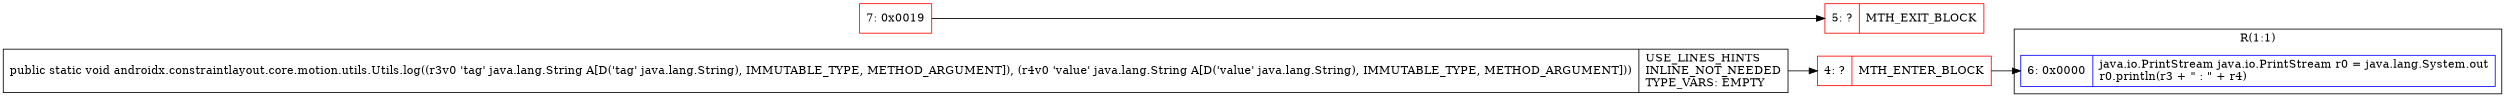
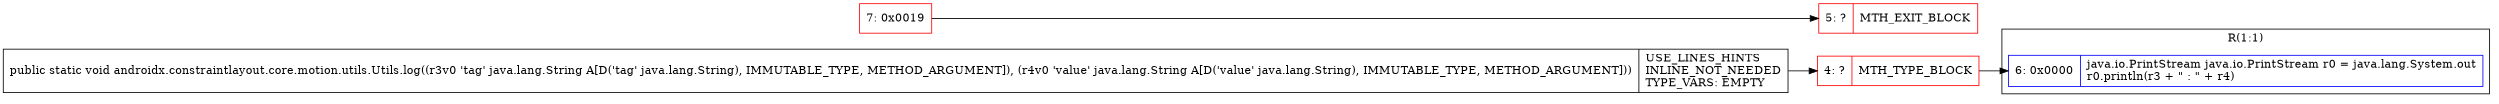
node "4: ?": text "MTH_ENTER_BLOCK" -> "MTH_TYPE_BLOCK"
